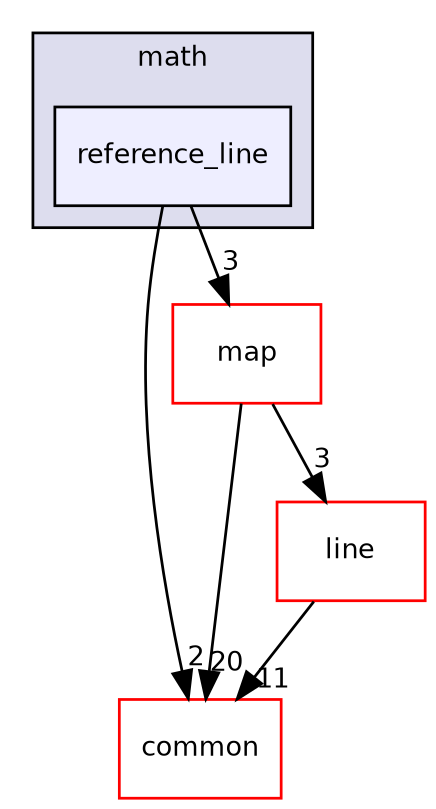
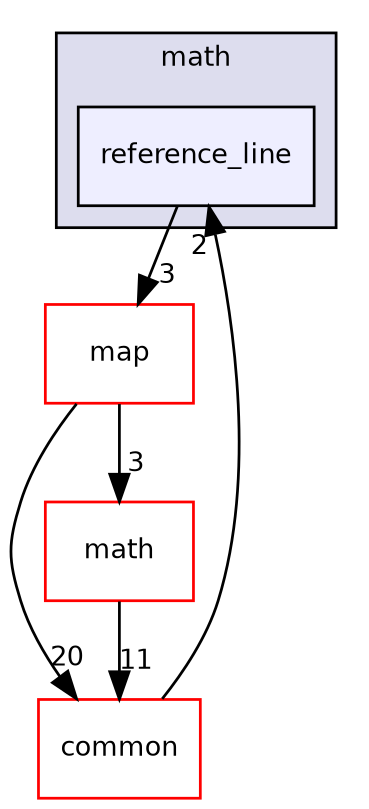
edge "reference_line" -> "common": reversed
node "line": label "line" -> "math"
